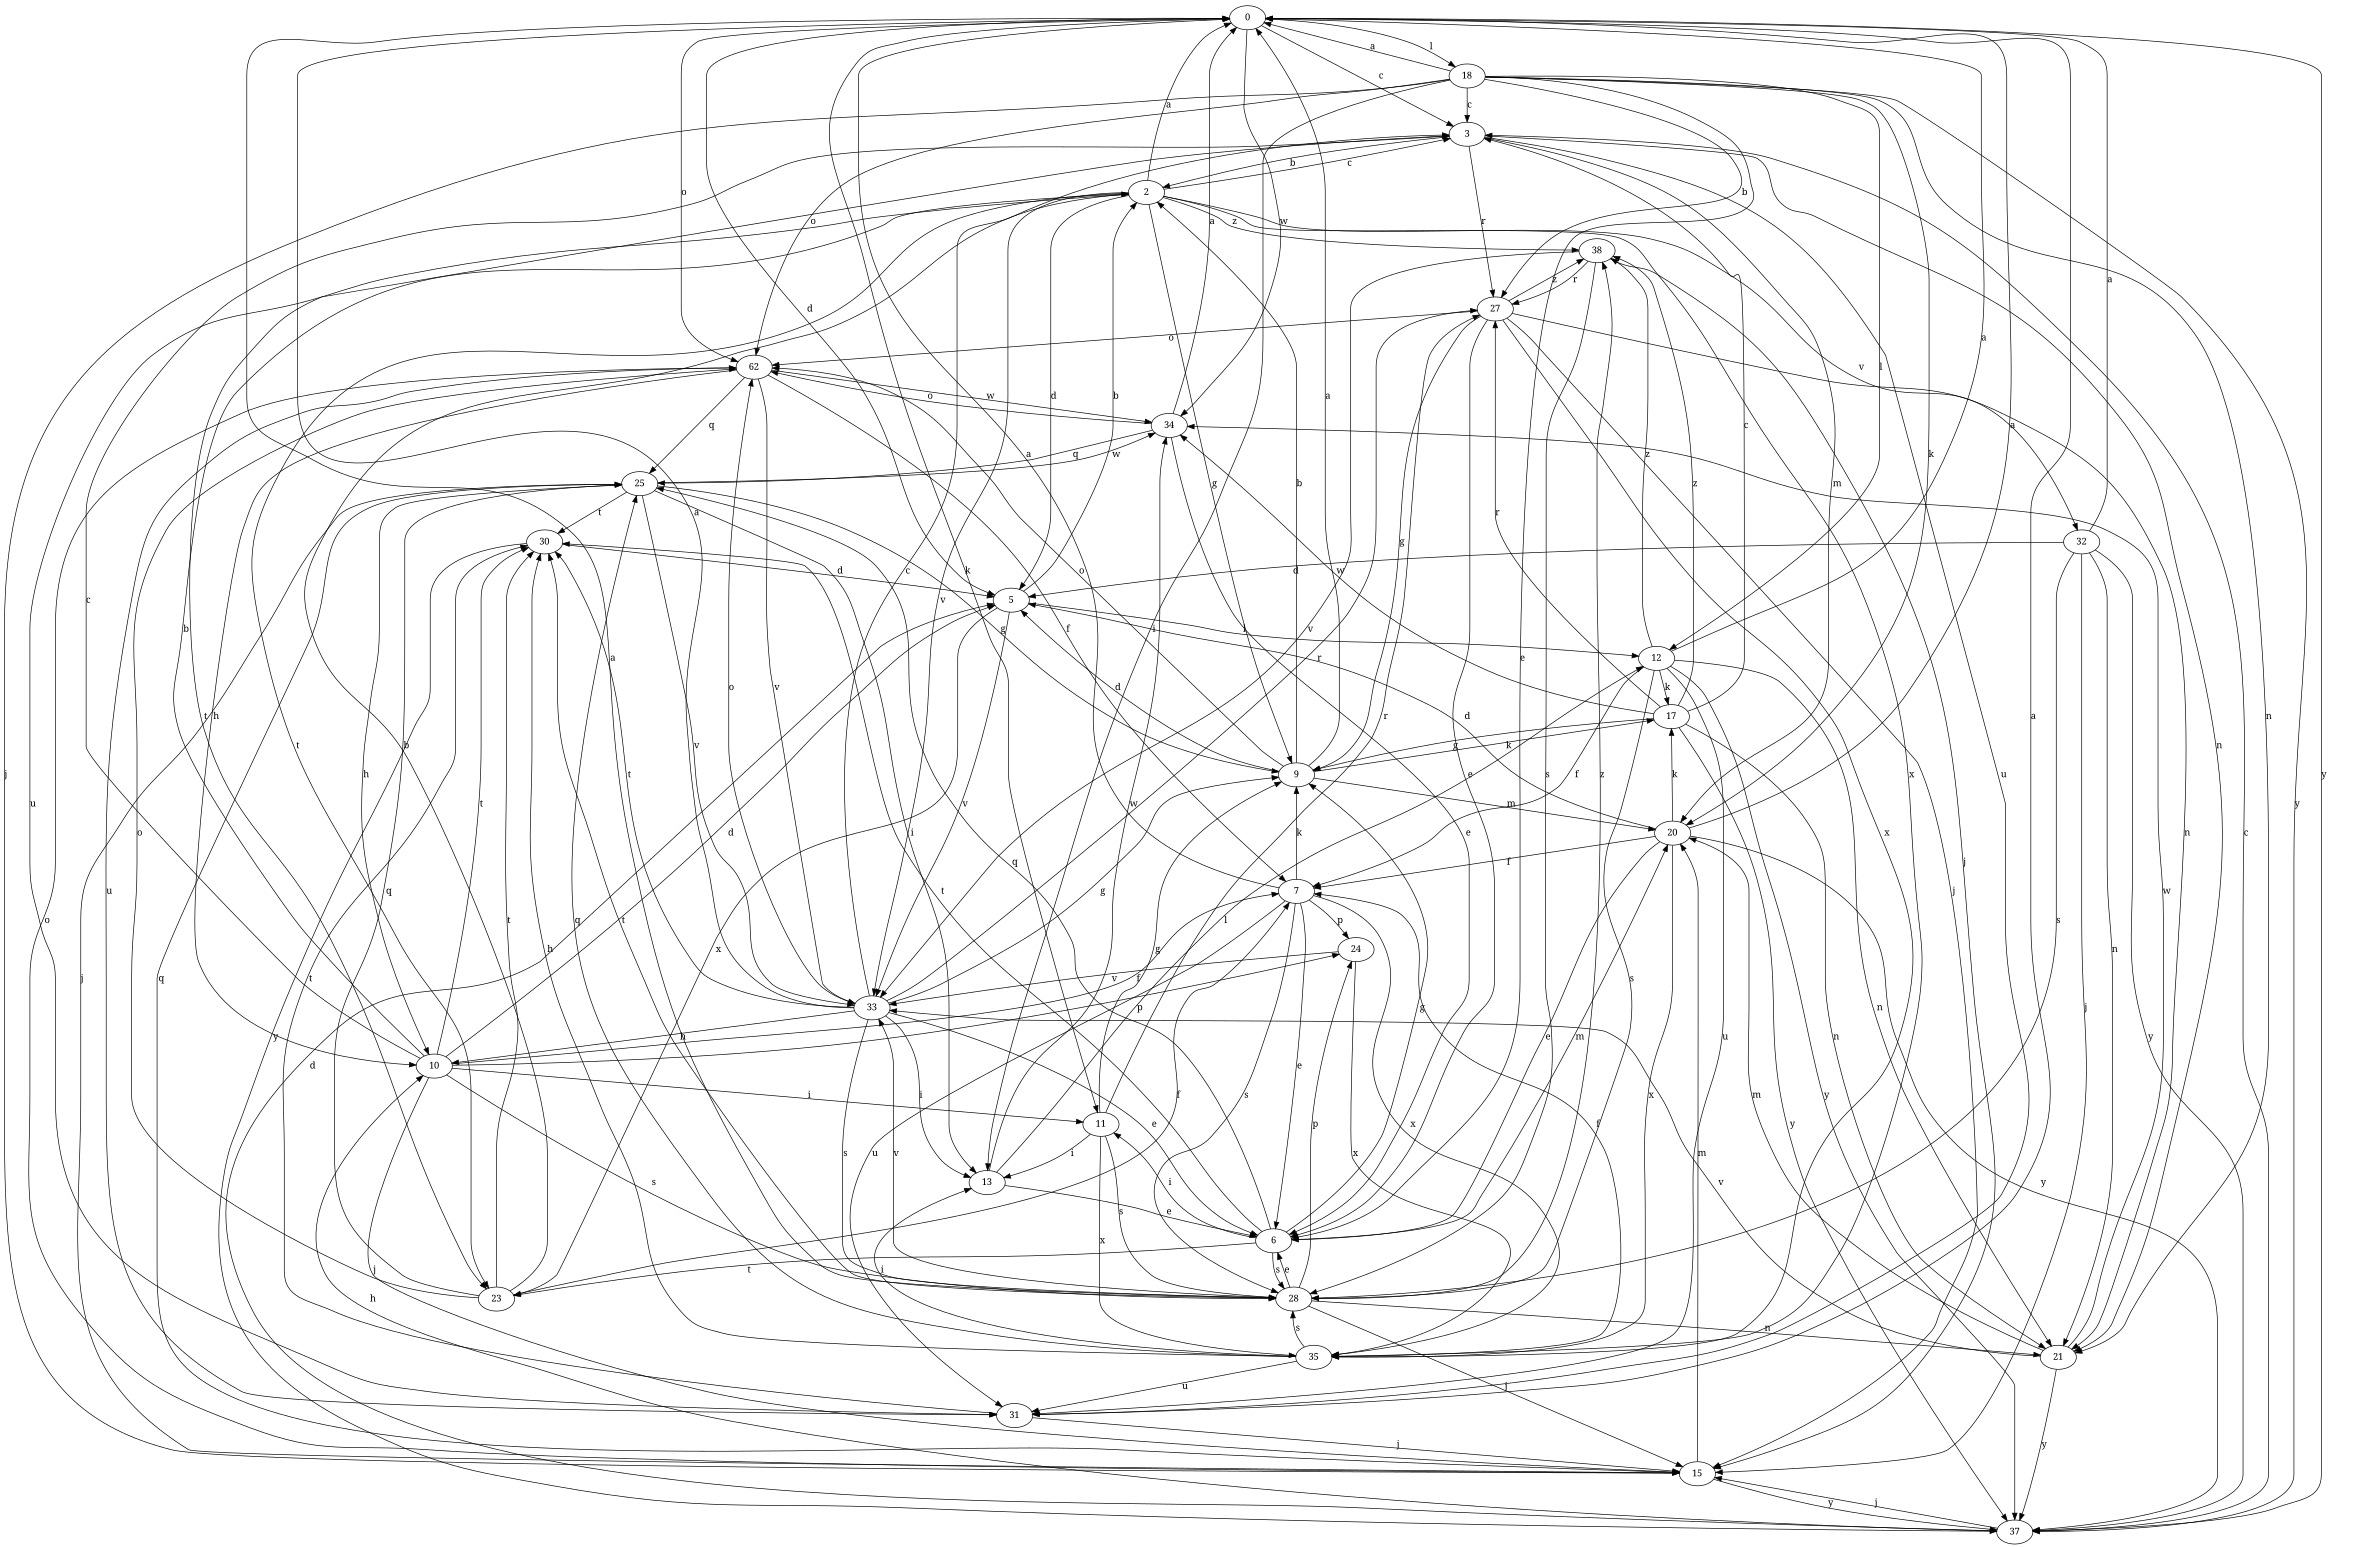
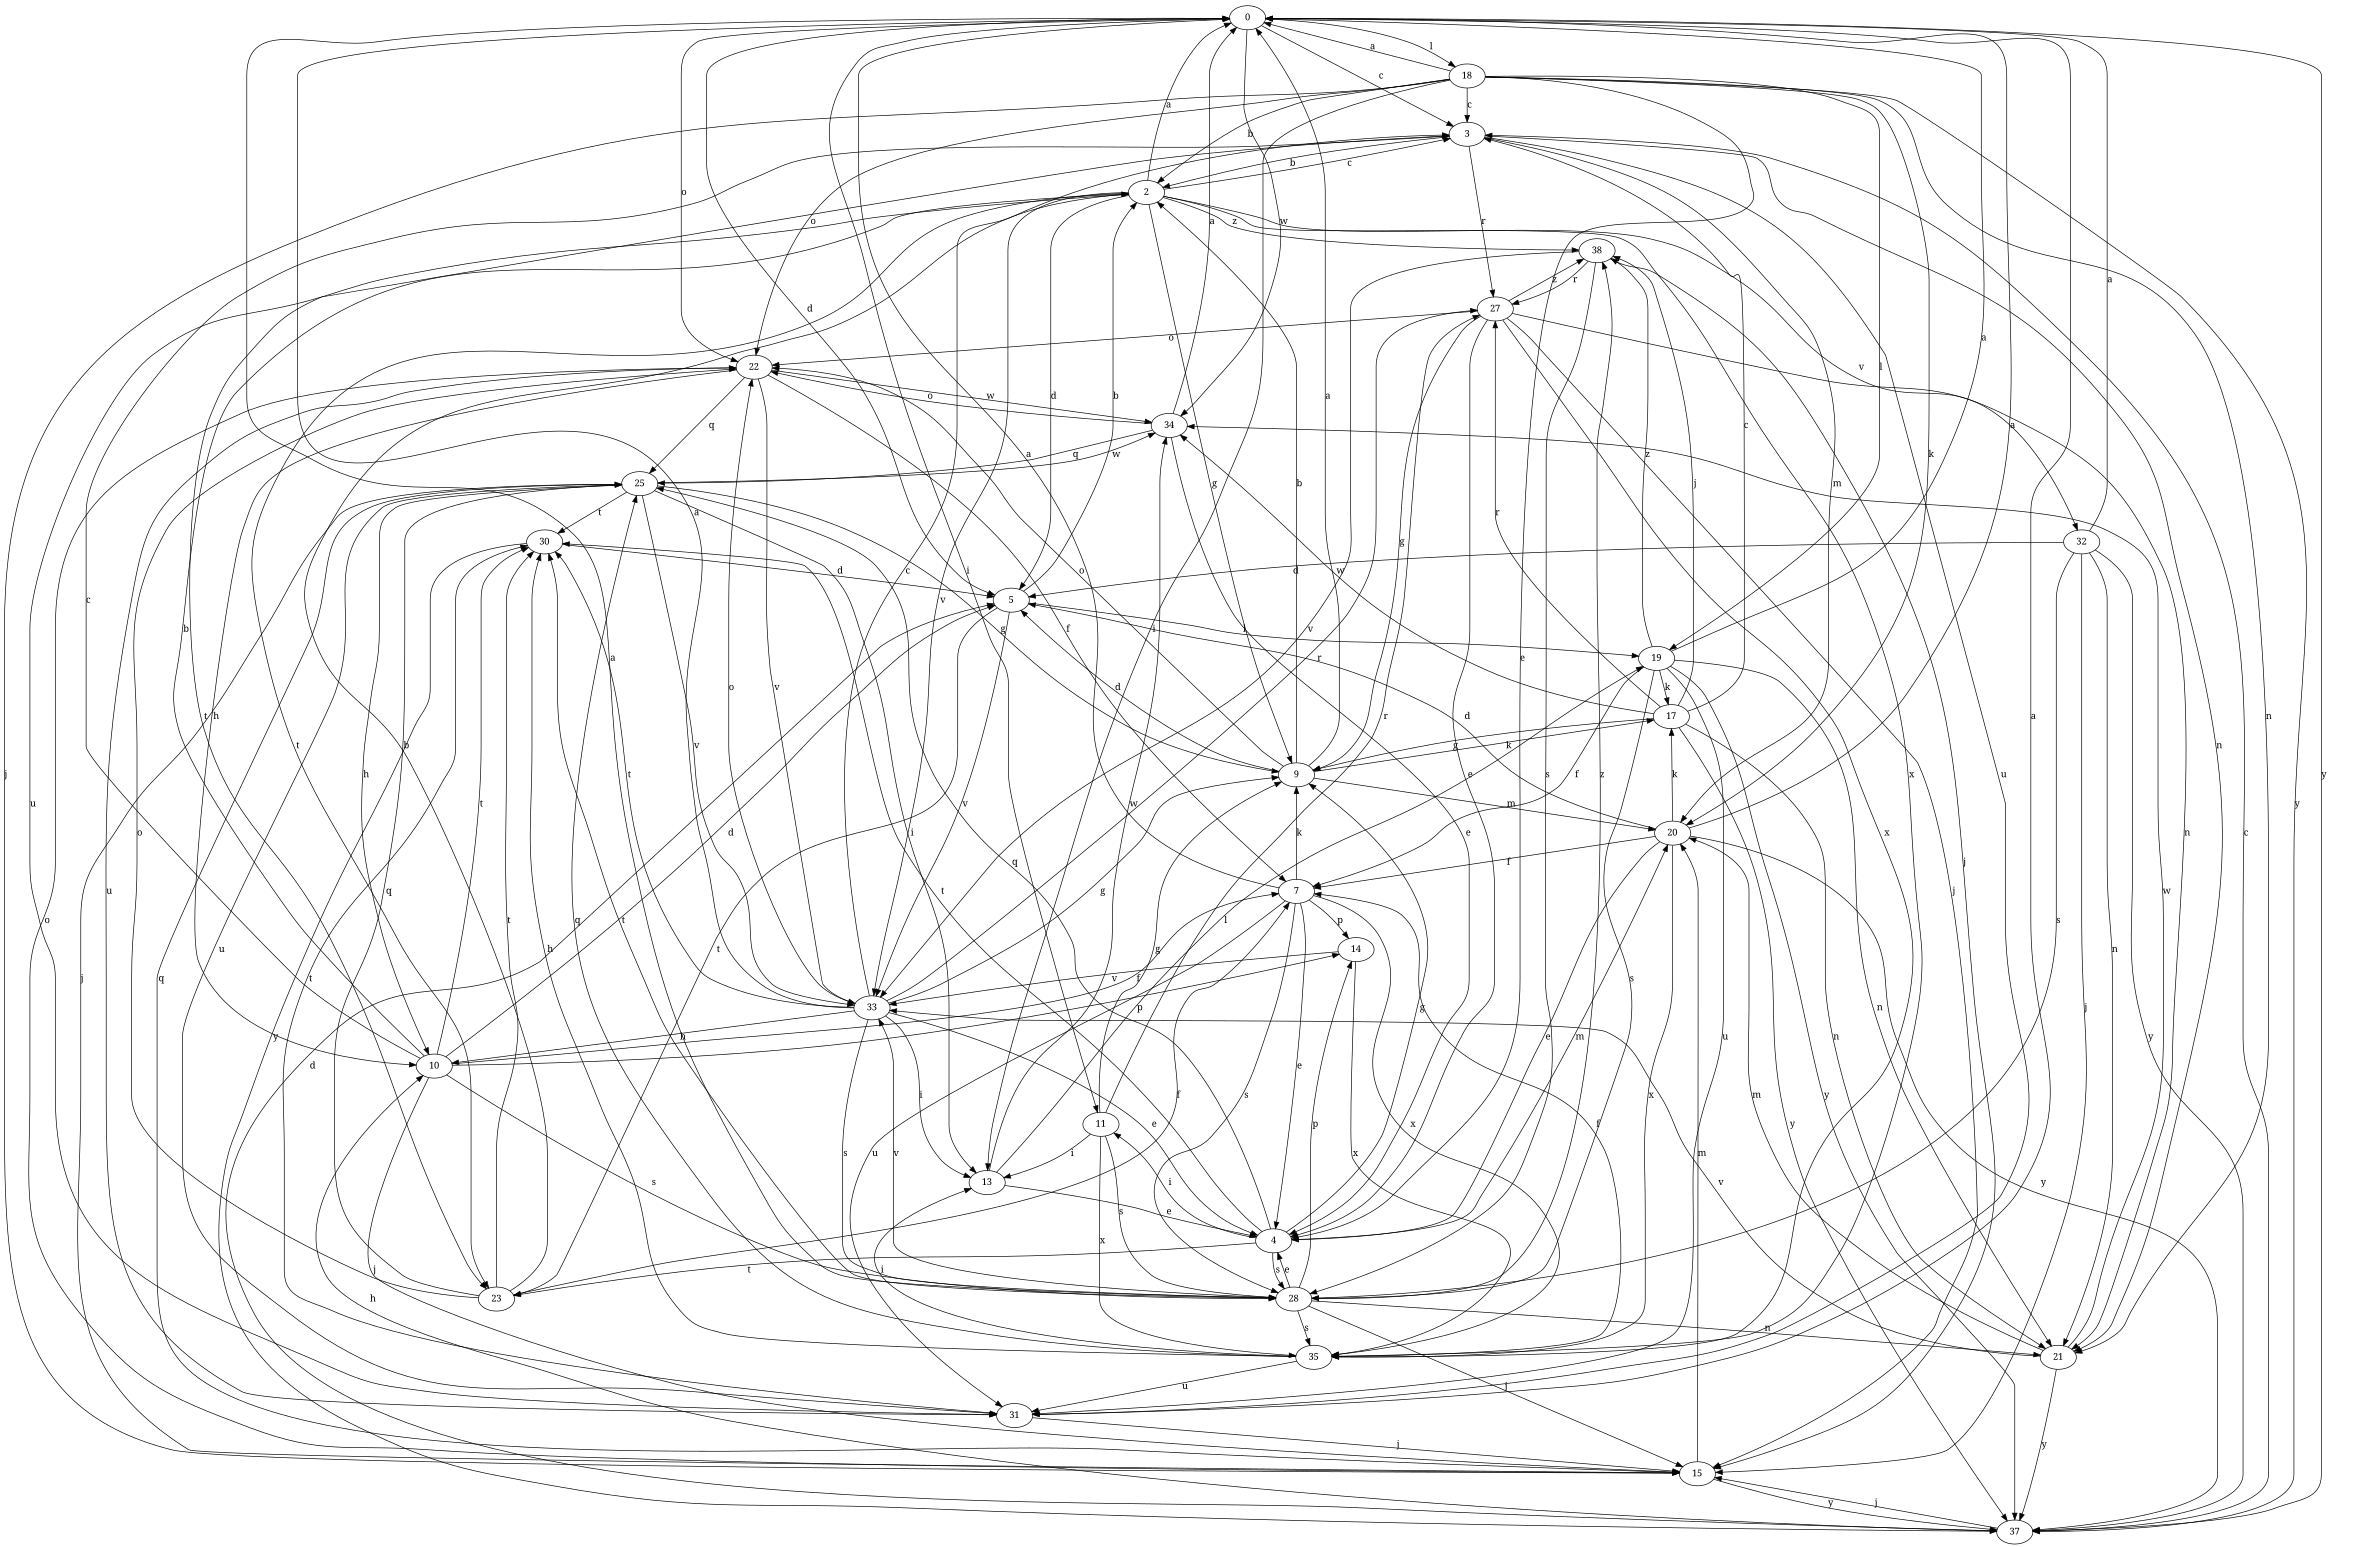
edge "18" -> "27": now "18" -> "2"
node "62": label "62" -> "22"
edge "17" -> "38": label "z" -> "j"
edge "0" -> "11": label "k" -> "i"
node "12": label "12" -> "19"
edge "5" -> "23": label "x" -> "t"
node "24": label "24" -> "14"
edge "10" -> "11": removed, label "i"
edge "25" -> "31": added, label "u"
node "6": label "6" -> "4"
edge "35" -> "28": reversed
